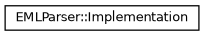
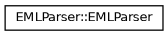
node "EMLParser::Implementation": label "EMLParser::Implementation" -> "EMLParser::EMLParser"
